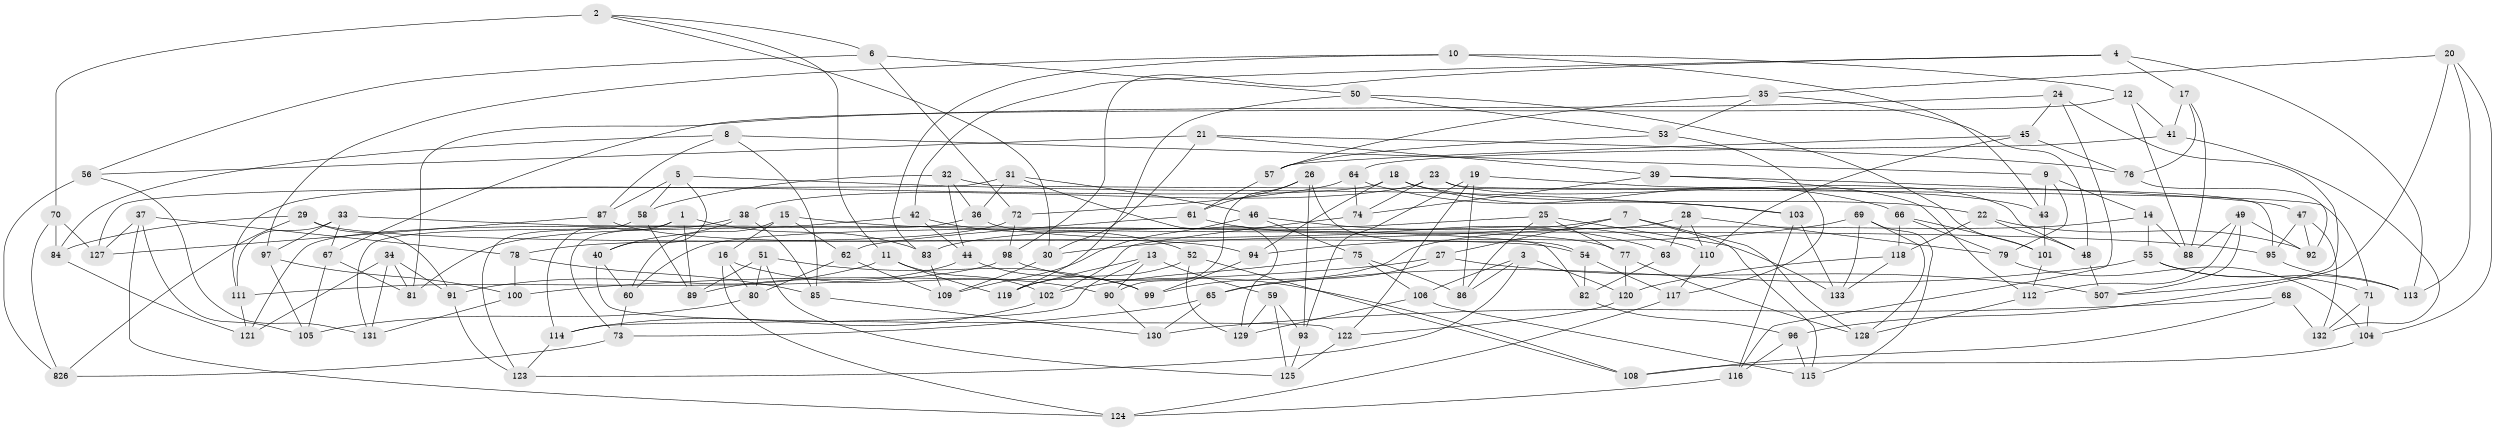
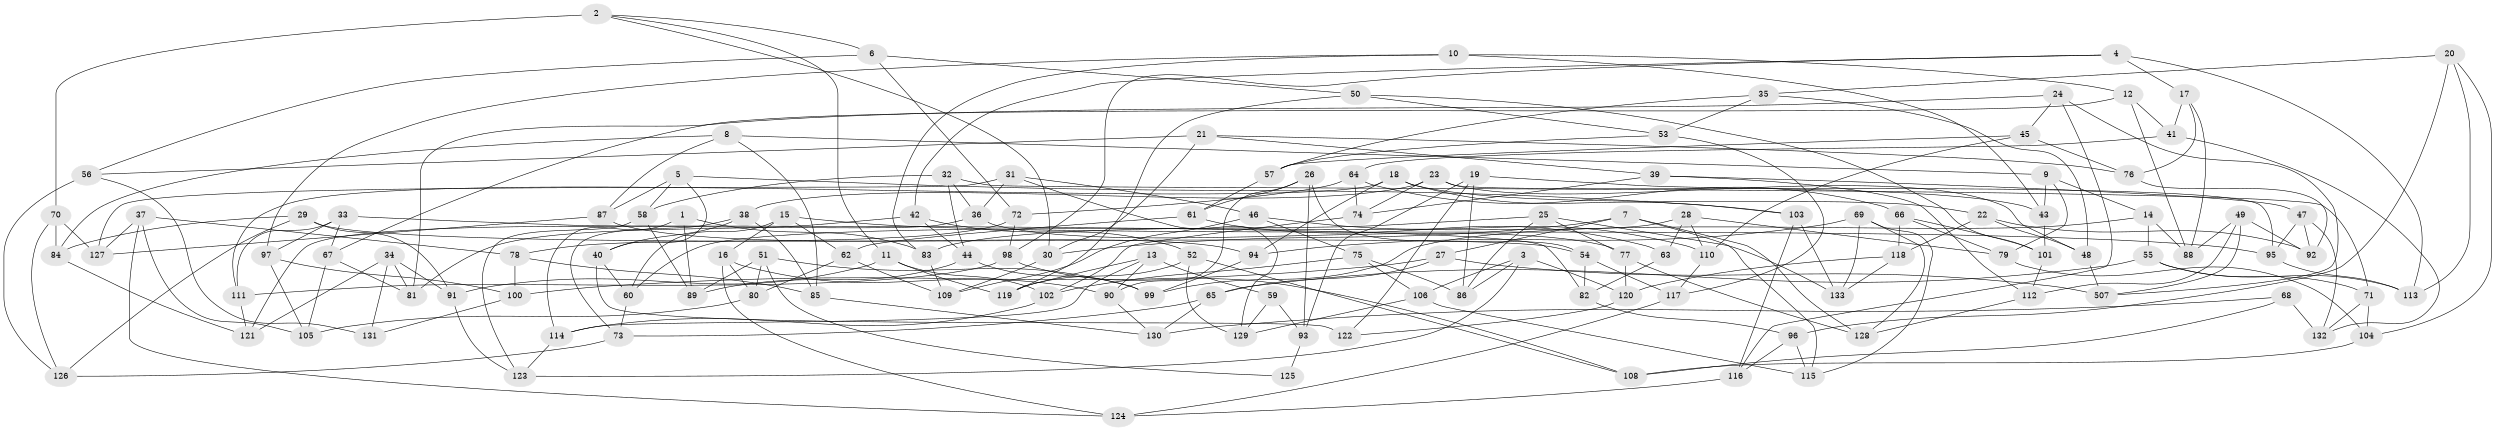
edge "1" -- "131": removed
edge "59" -- "125": removed
edge "122" -- "125": removed
node "826": label "826" -> "126"
